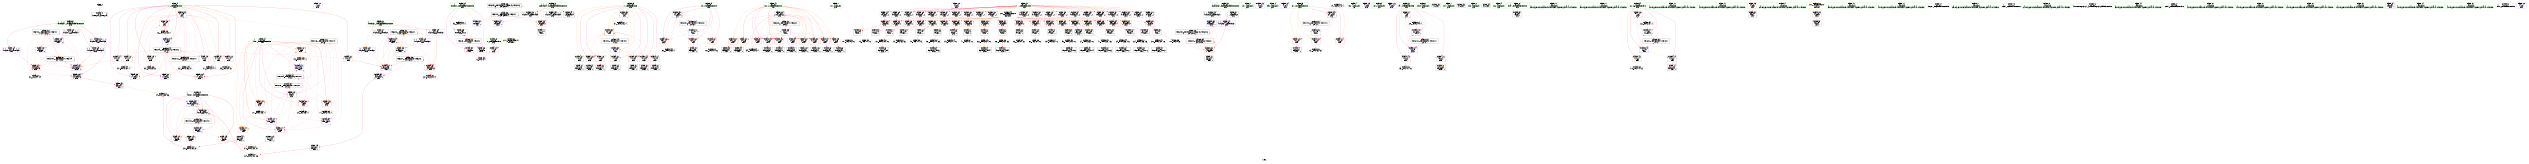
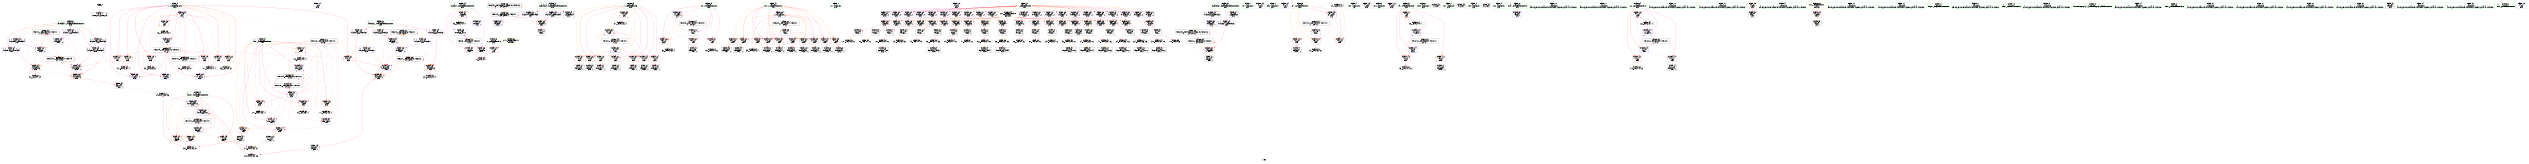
node "NodeID: 157": added
node "NodeID: 151": added
node "NodeID: 143": added
